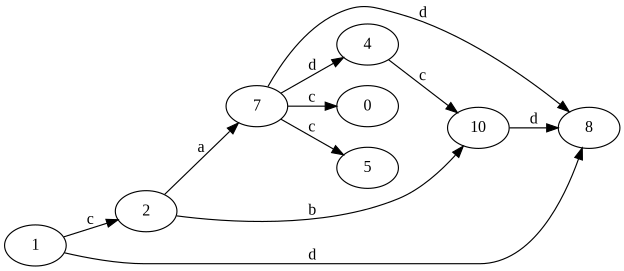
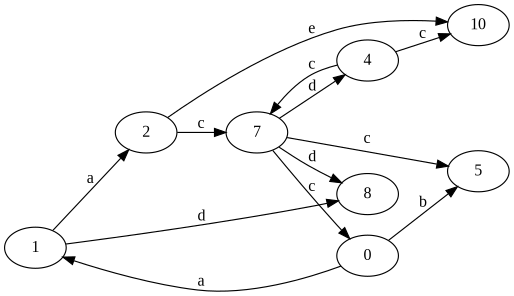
edge "4" -> "7": added, label "c"
edge "10" -> "8": removed, label "d"
edge "2" -> "7": label "a" -> "c"
edge "2" -> "10": label "b" -> "e"
edge "0" -> "5": added, label "b"
edge "1" -> "2": label "c" -> "a"
edge "0" -> "1": added, label "a"
